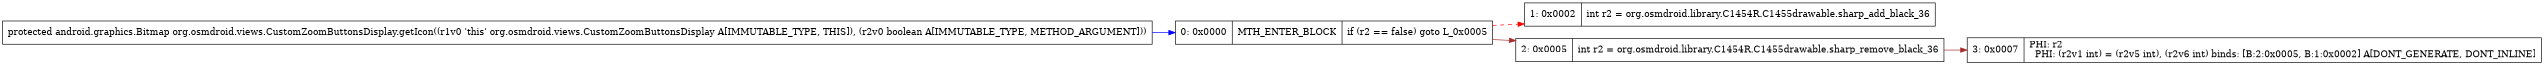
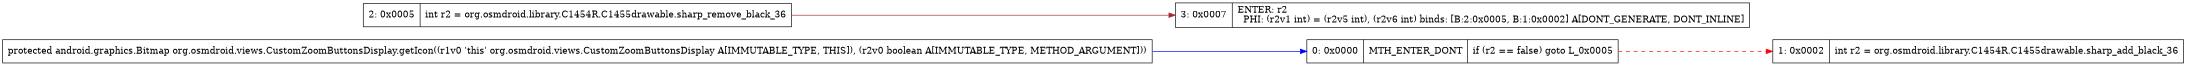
node "0: 0x0000": text "MTH_ENTER_BLOCK" -> "MTH_ENTER_DONT"
edge "0: 0x0000" -> "2: 0x0005": removed
node "3: 0x0007": text "PHI: r2" -> "ENTER: r2"
